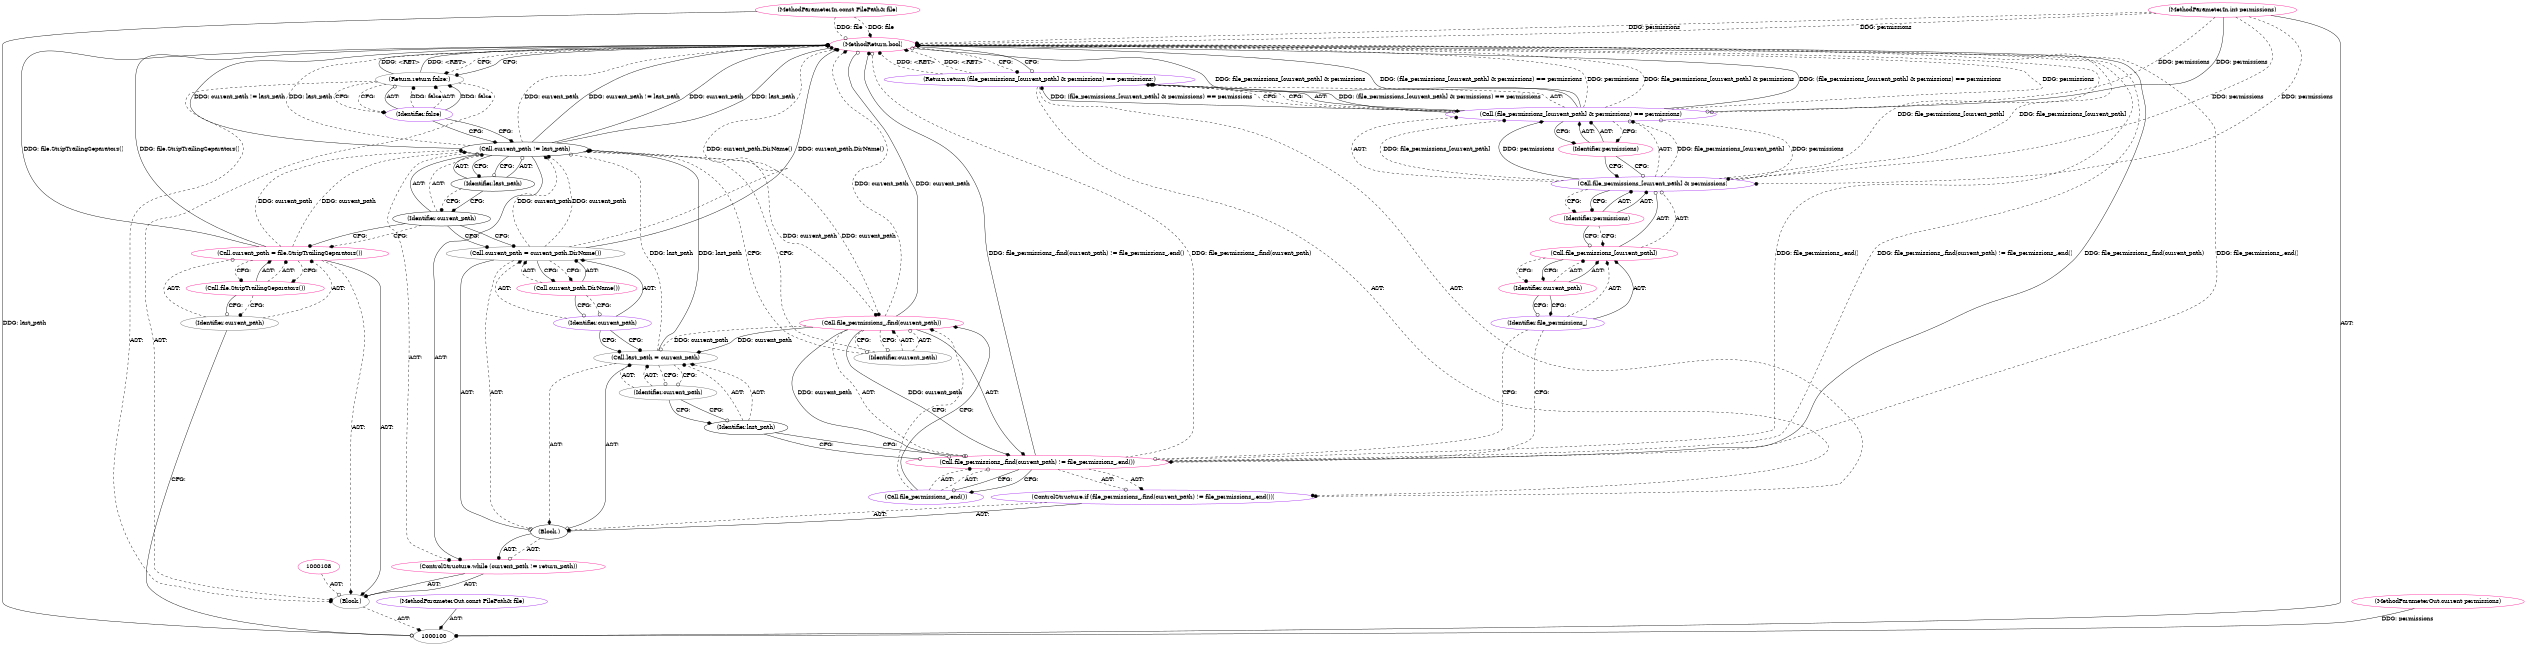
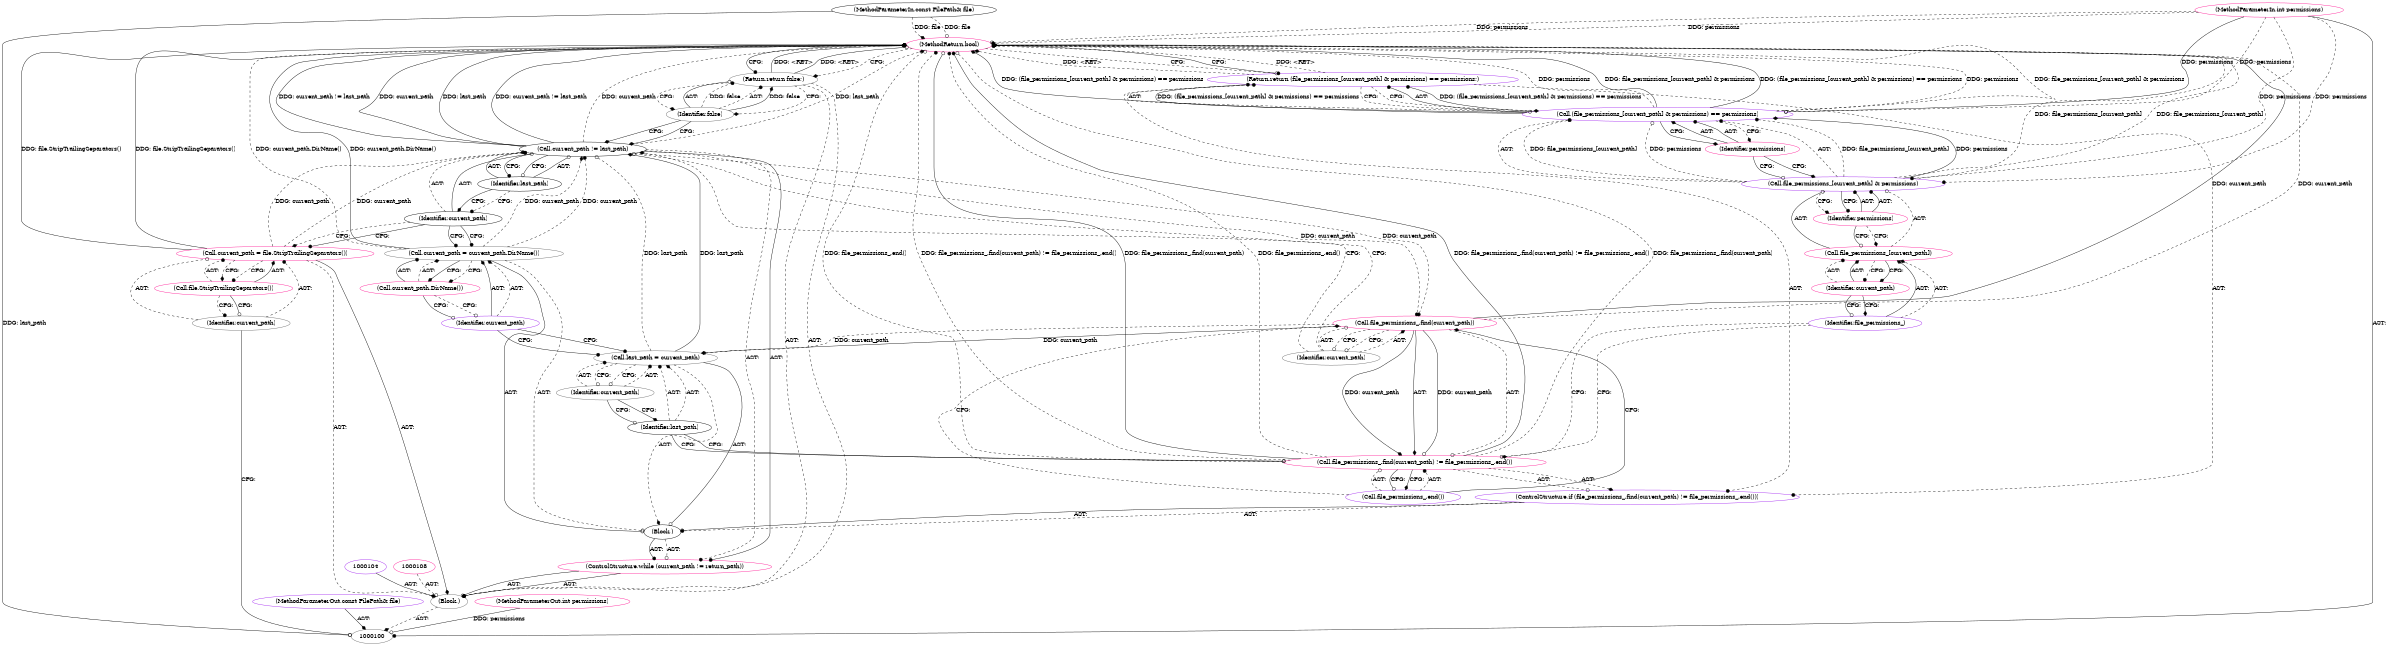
node "(MethodParameterIn,const FilePath& file)": color deeppink -> black
node "(Identifier,false)": color purple -> gray40
node "1000104": added
node "(MethodParameterOut,current permissions)": label "(MethodParameterOut,current permissions)" -> "(MethodParameterOut,int permissions)"
